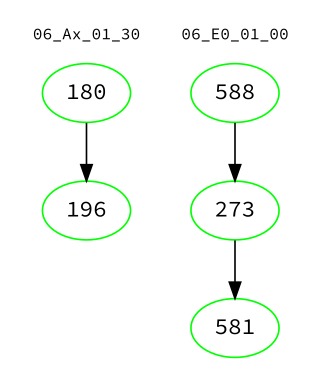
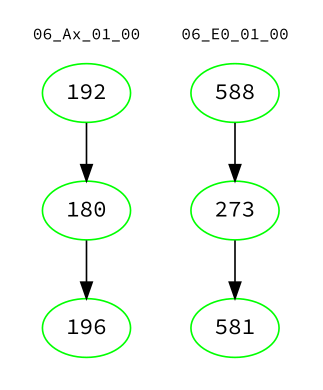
cluster "06_Ax_01_30": label "06_Ax_01_30" -> "06_Ax_01_00"
node "192": added
